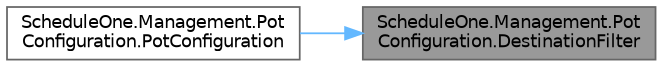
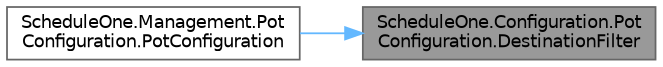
node "ScheduleOne.Management.Pot Configuration.DestinationFilter": label "ScheduleOne.Management.Pot Configuration.DestinationFilter" -> "ScheduleOne.Configuration.Pot Configuration.DestinationFilter"
